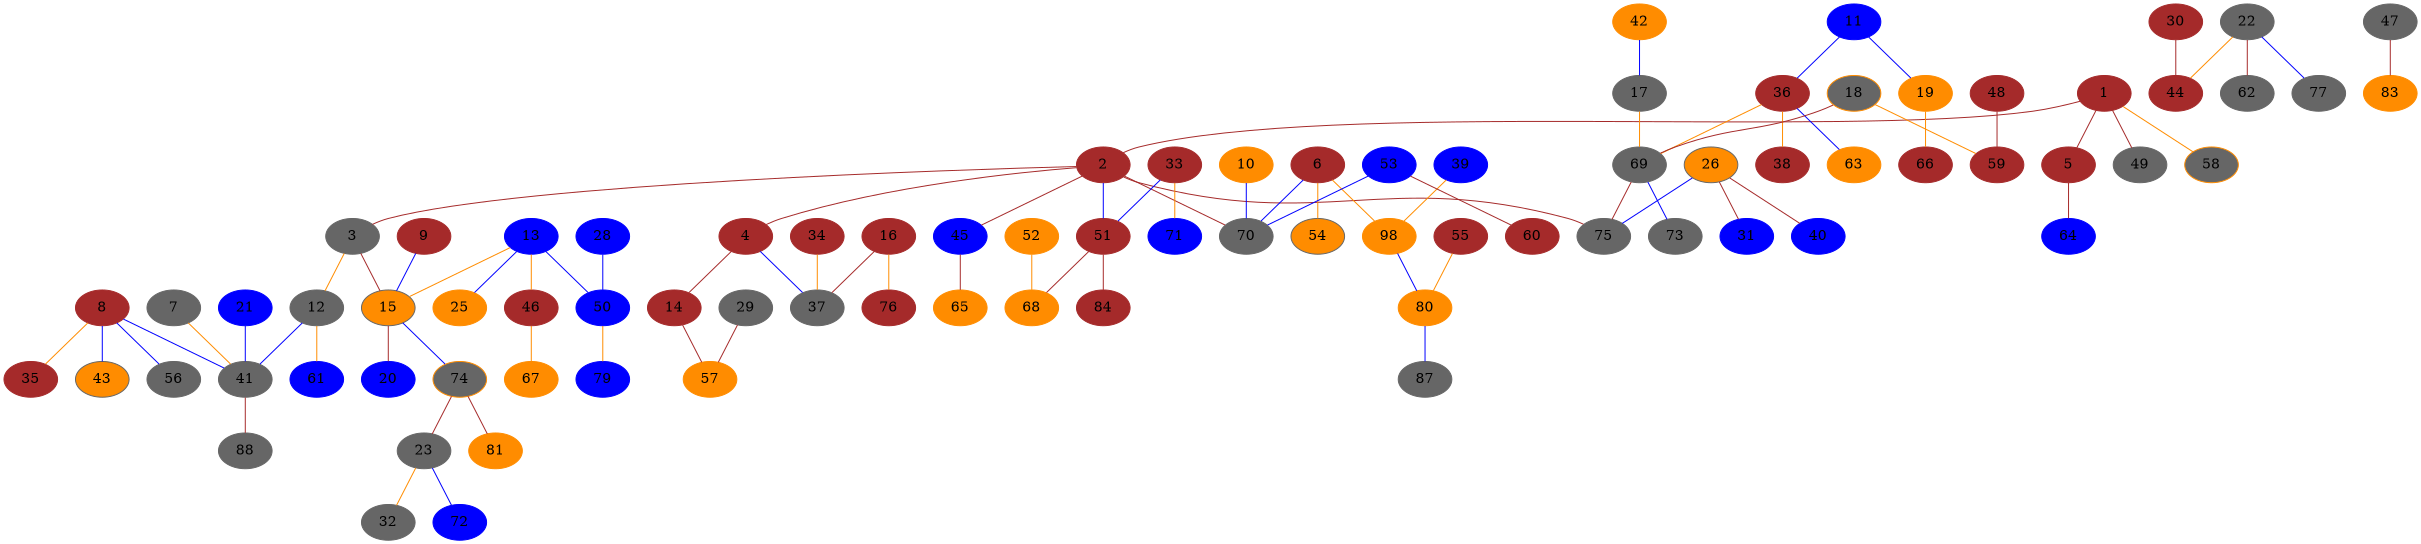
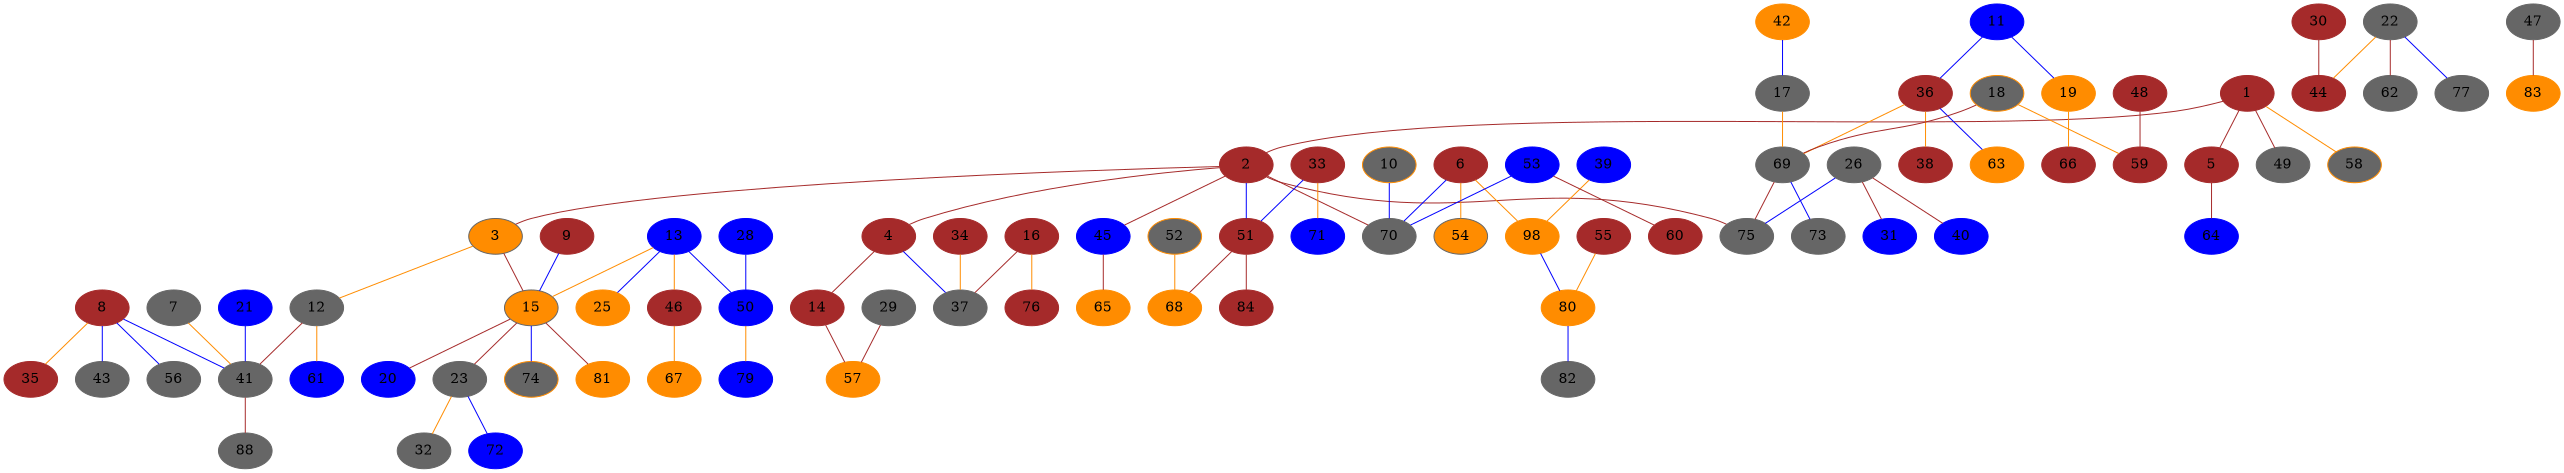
node "10": fillcolor darkorange -> gray40
node "26": fillcolor darkorange -> gray40
node "3": fillcolor gray40 -> darkorange
node "52": fillcolor darkorange -> gray40
edge "12" -- "41": color blue -> brown
node "43": fillcolor darkorange -> gray40
node "87": label "87" -> "82"
edge "74" -- "23": now "15" -- "23"
edge "74" -- "81": now "15" -- "81"
